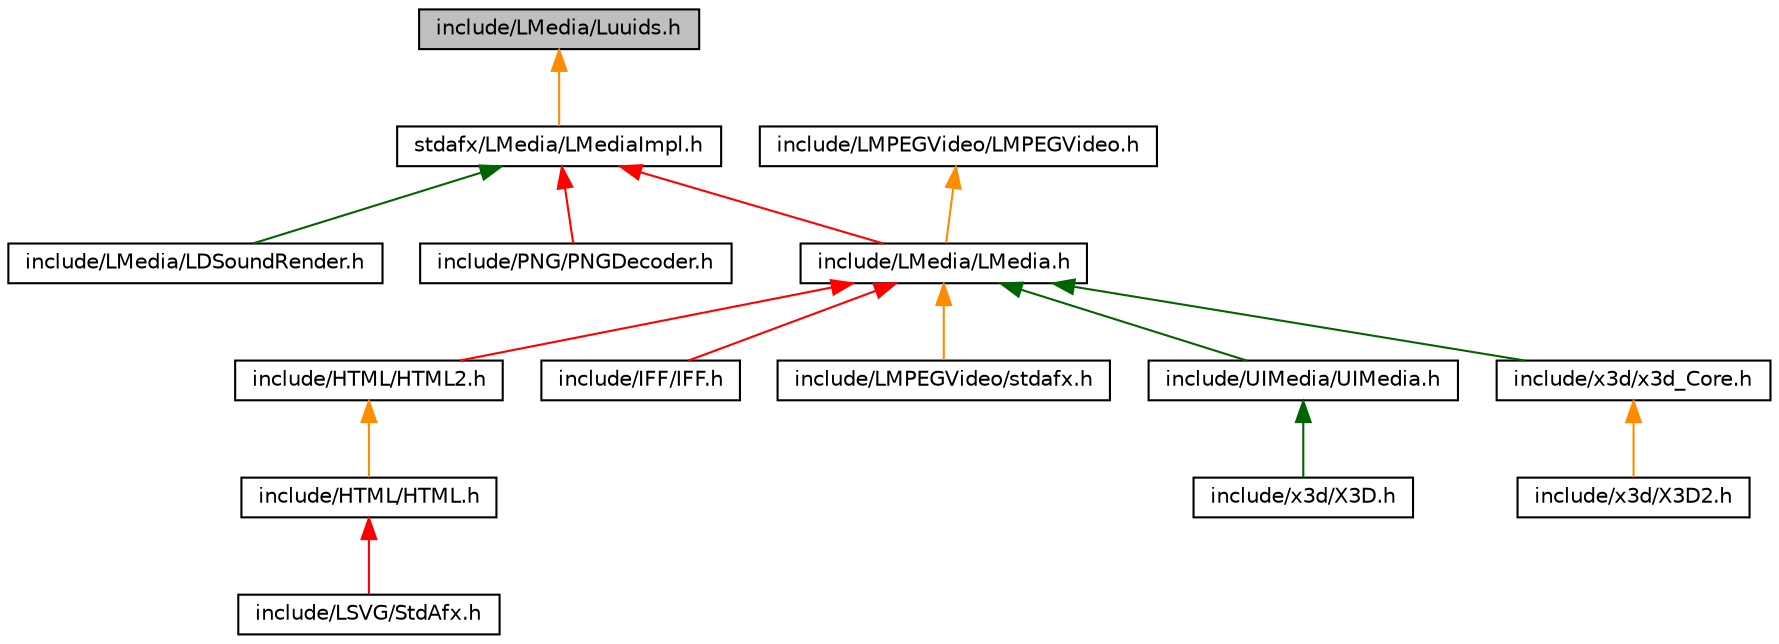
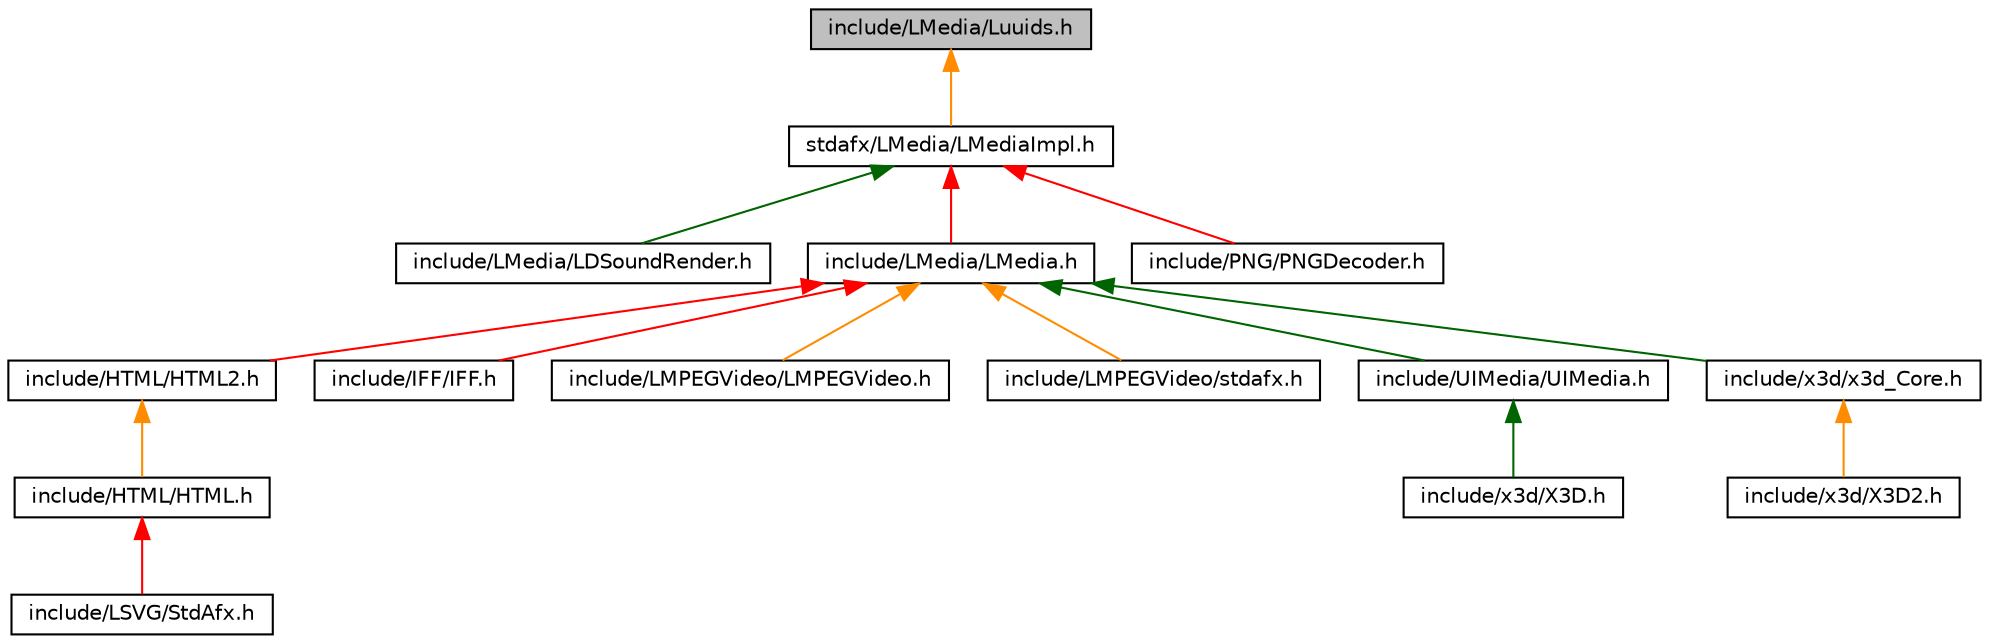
edge "include/LMedia/LMedia.h" -> "include/LMPEGVideo/LMPEGVideo.h": reversed
